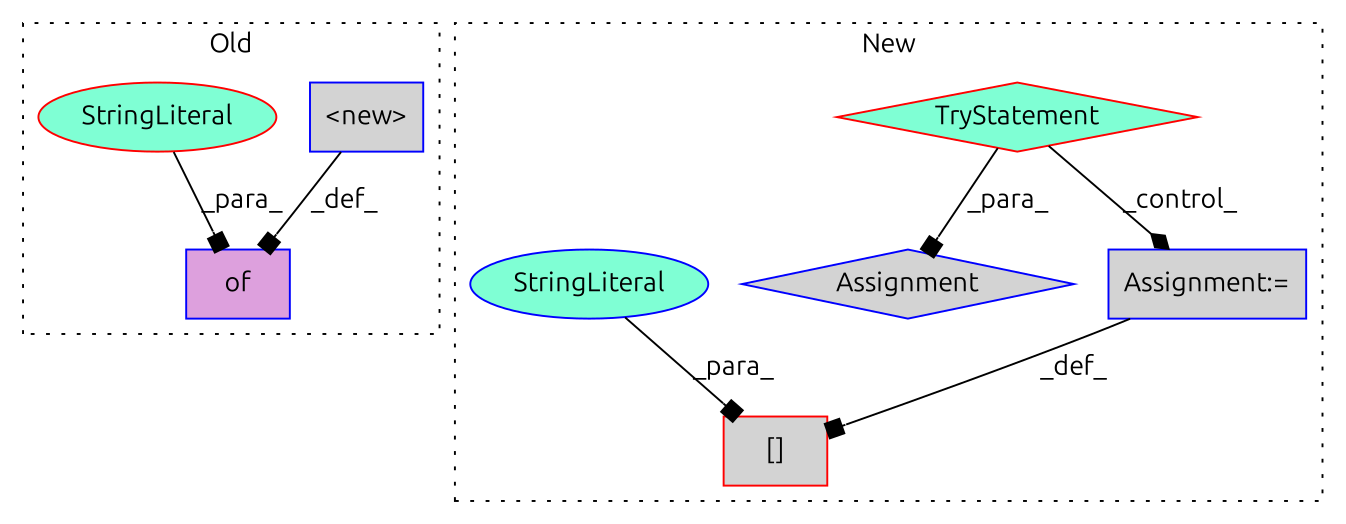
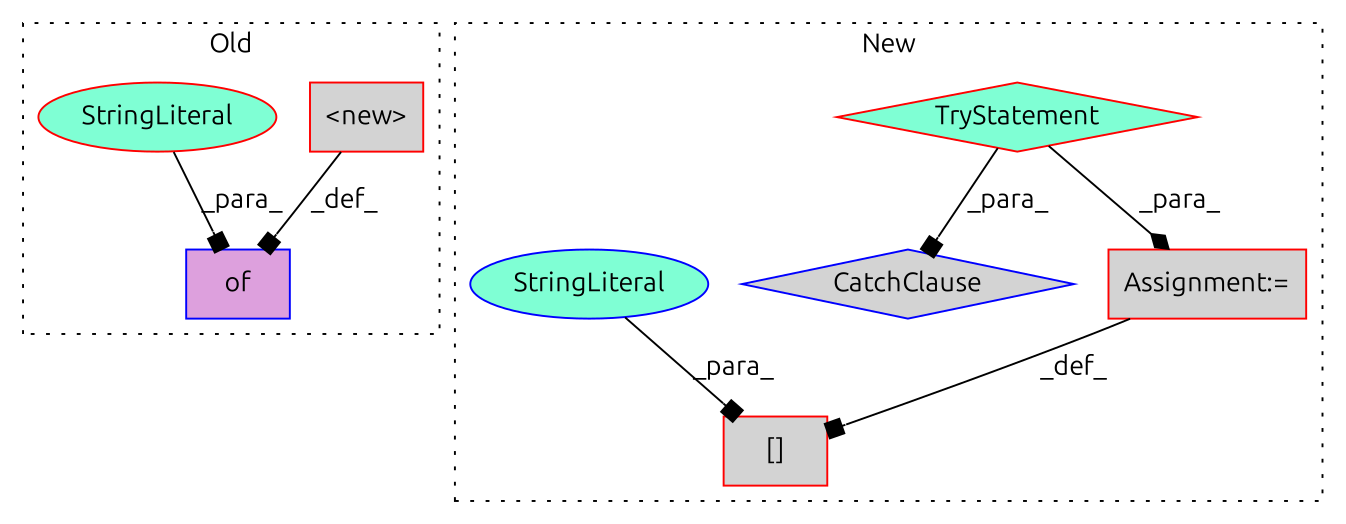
node "<new>": color blue -> red
edge "TryStatement" -> "Assignment:=": label "_control_" -> "_para_"
node "Assignment": label "Assignment" -> "CatchClause"
node "Assignment:=": color blue -> red
